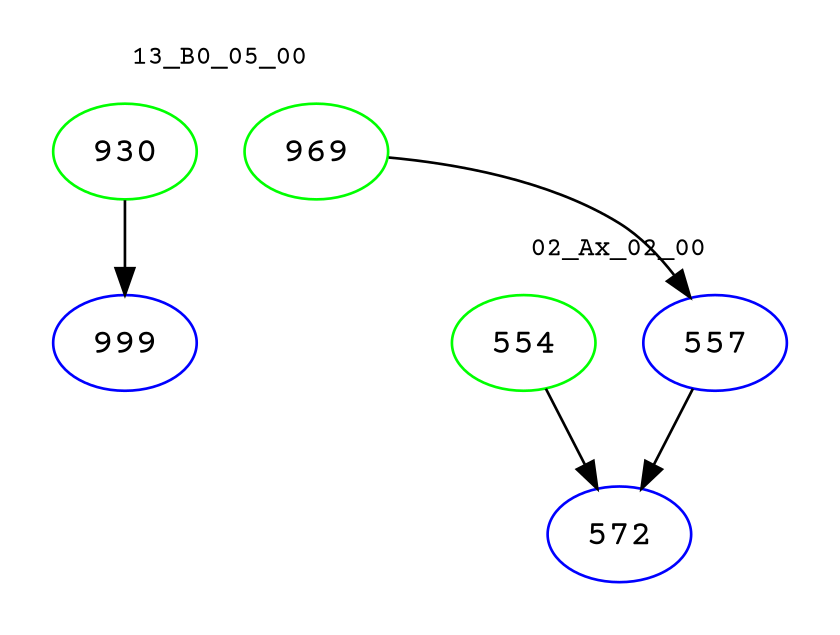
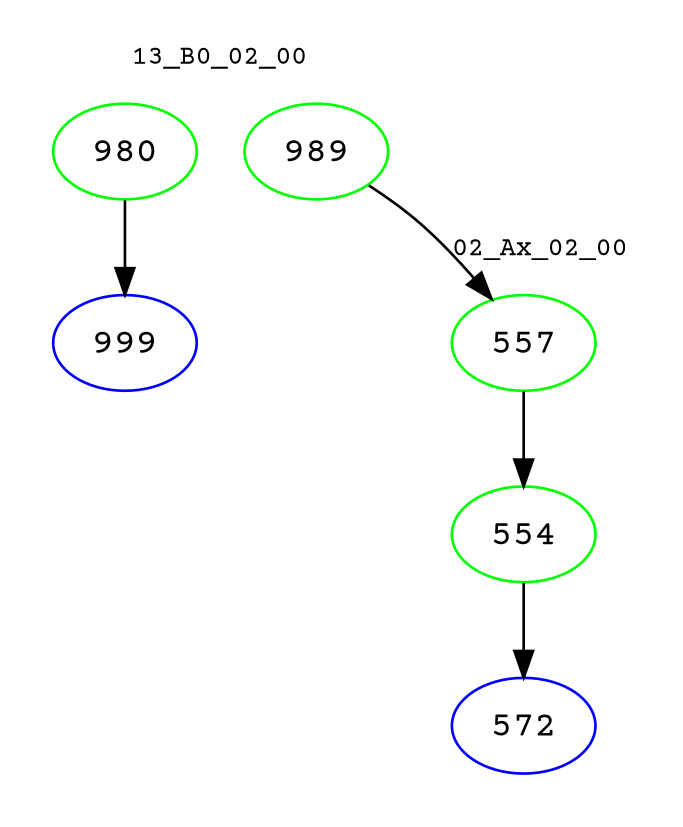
cluster "13_B0_05_00": label "13_B0_05_00" -> "13_B0_02_00"
node "930": label "930" -> "980"
node "969": label "969" -> "989"
node "557": color blue -> green
edge "557" -> "572": now "557" -> "554"
